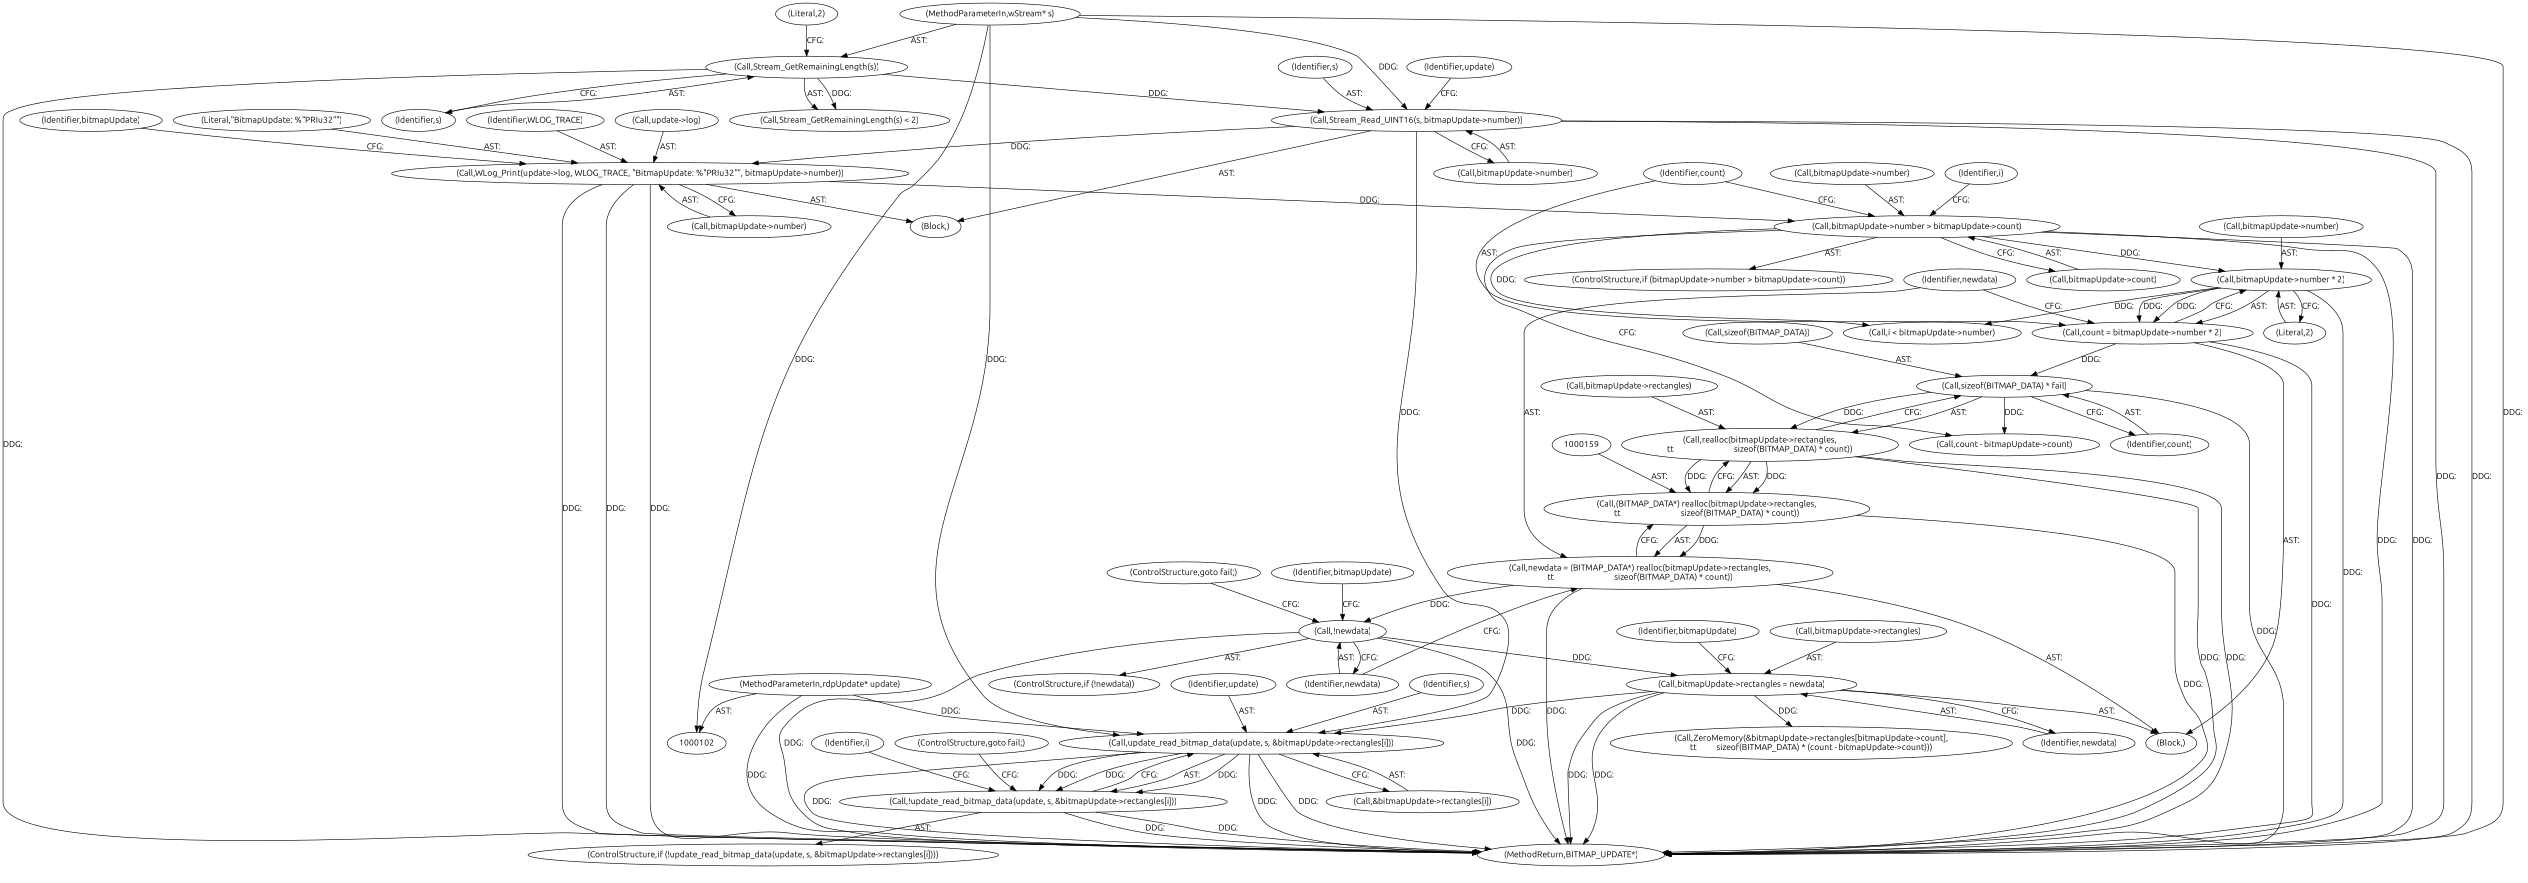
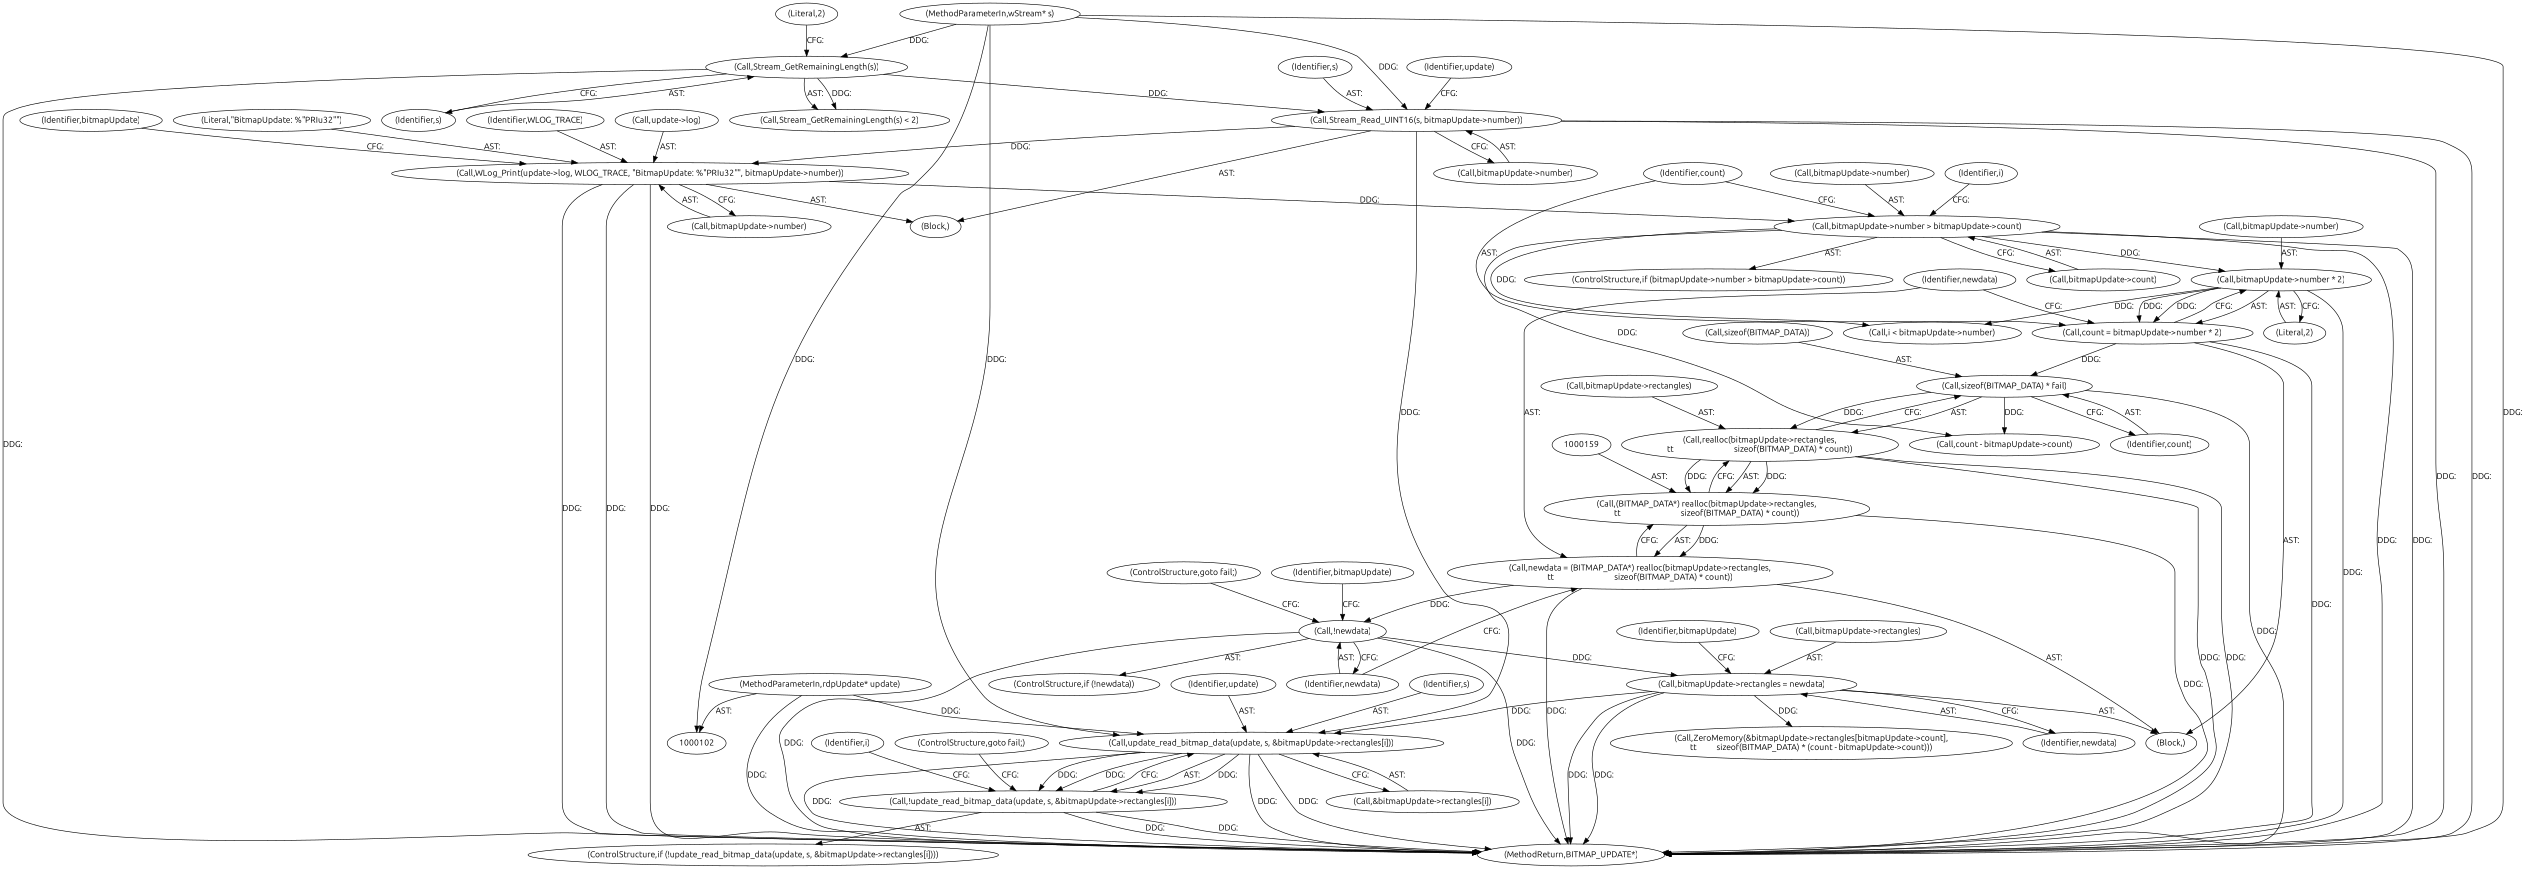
edge "(MethodParameterIn,wStream* s)" -> "(Call,Stream_GetRemainingLength(s))": label "AST: " -> "DDG: "
edge "(Call,bitmapUpdate->number > bitmapUpdate->count)" -> "(Call,count - bitmapUpdate->count)": label "CFG: " -> "DDG: "
